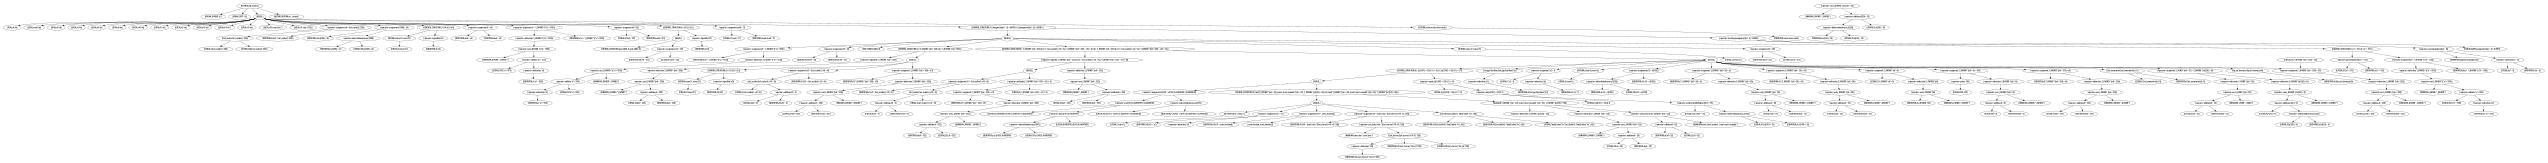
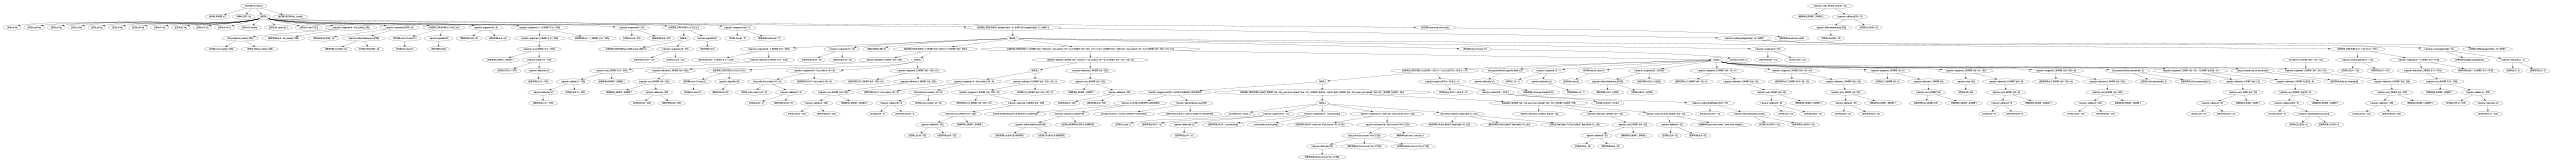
node "(LOCAL,v15: int)": label "(LOCAL,v15: int)" -> "(LOCAL,v15: location)"
node "(IDENTIFIER,a1,a1[20] + 16)": removed
node "(IDENTIFIER,a1,v15 = *a1)": added
